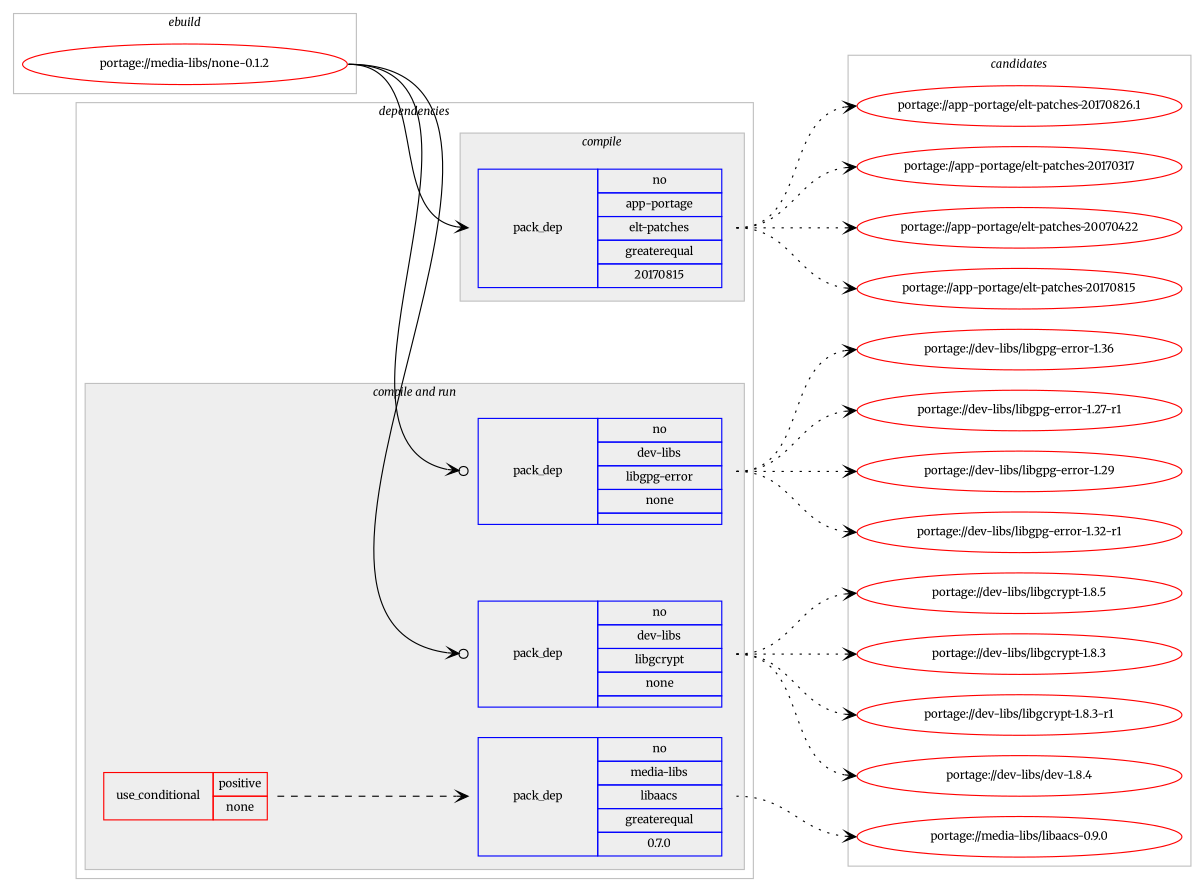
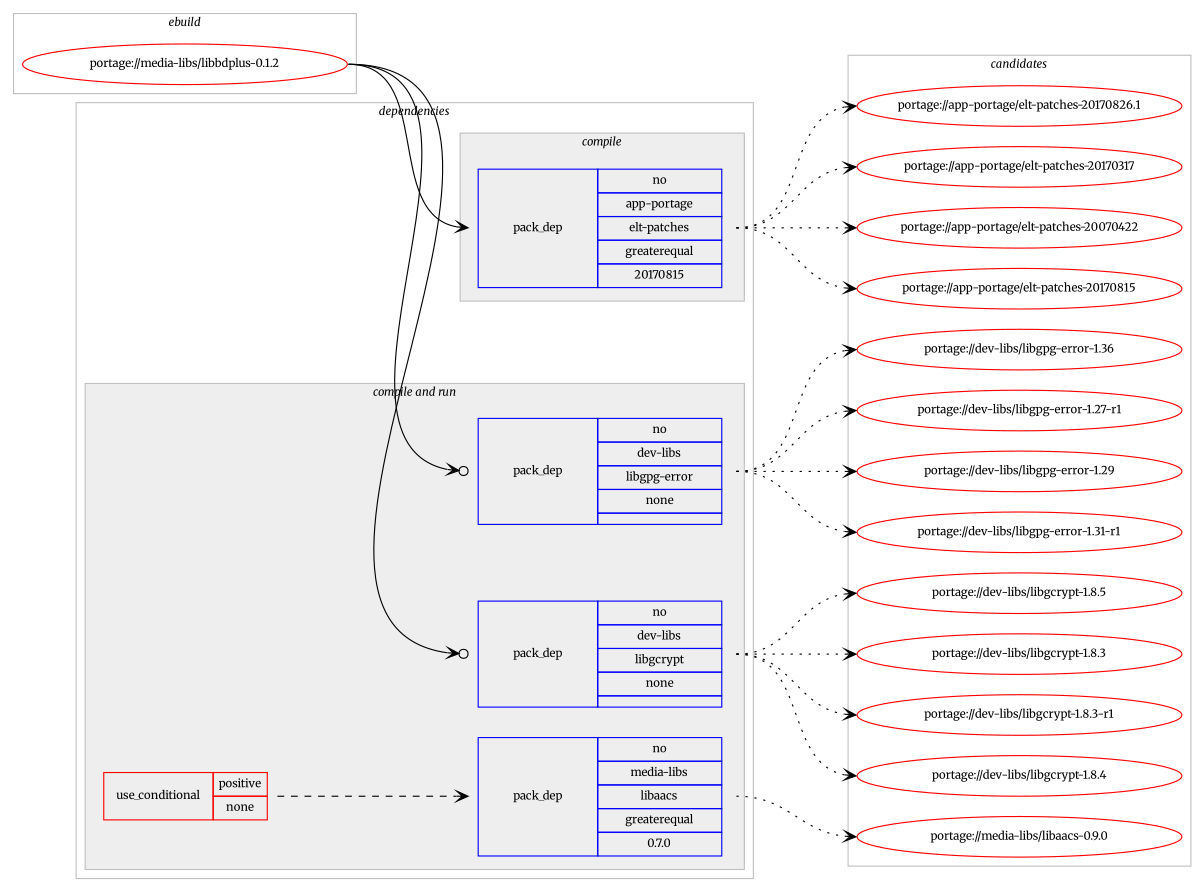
node "portage://media-libs/none-0.1.2": label "portage://media-libs/none-0.1.2" -> "portage://media-libs/libbdplus-0.1.2"
node "portage://dev-libs/libgpg-error-1.32-r1": label "portage://dev-libs/libgpg-error-1.32-r1" -> "portage://dev-libs/libgpg-error-1.31-r1"
node "portage://dev-libs/dev-1.8.4": label "portage://dev-libs/dev-1.8.4" -> "portage://dev-libs/libgcrypt-1.8.4"
